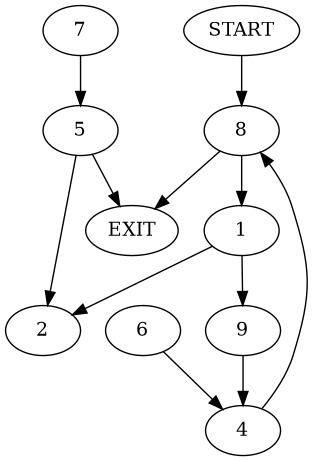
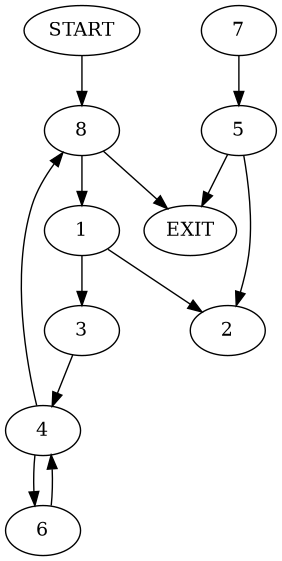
node "9": label "9" -> "3"
edge "4" -> "6": added
